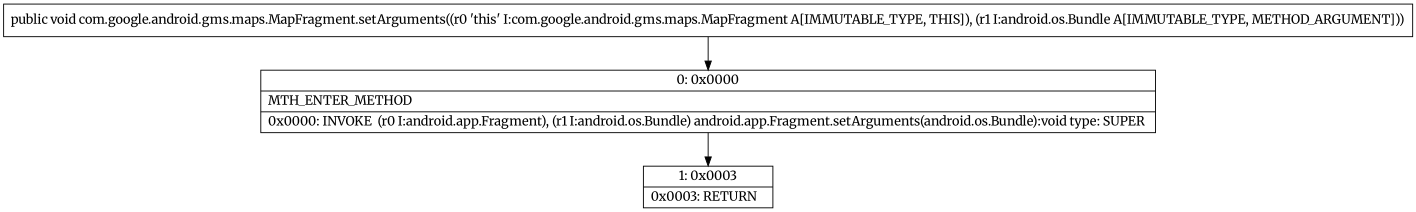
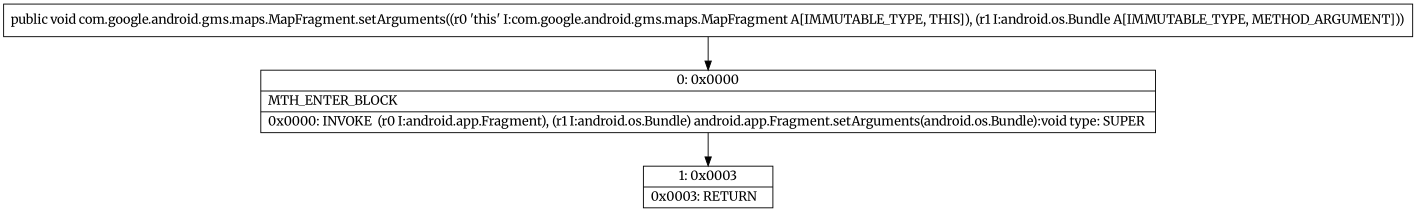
node "0: 0x0000": text "MTH_ENTER_METHOD" -> "MTH_ENTER_BLOCK"
